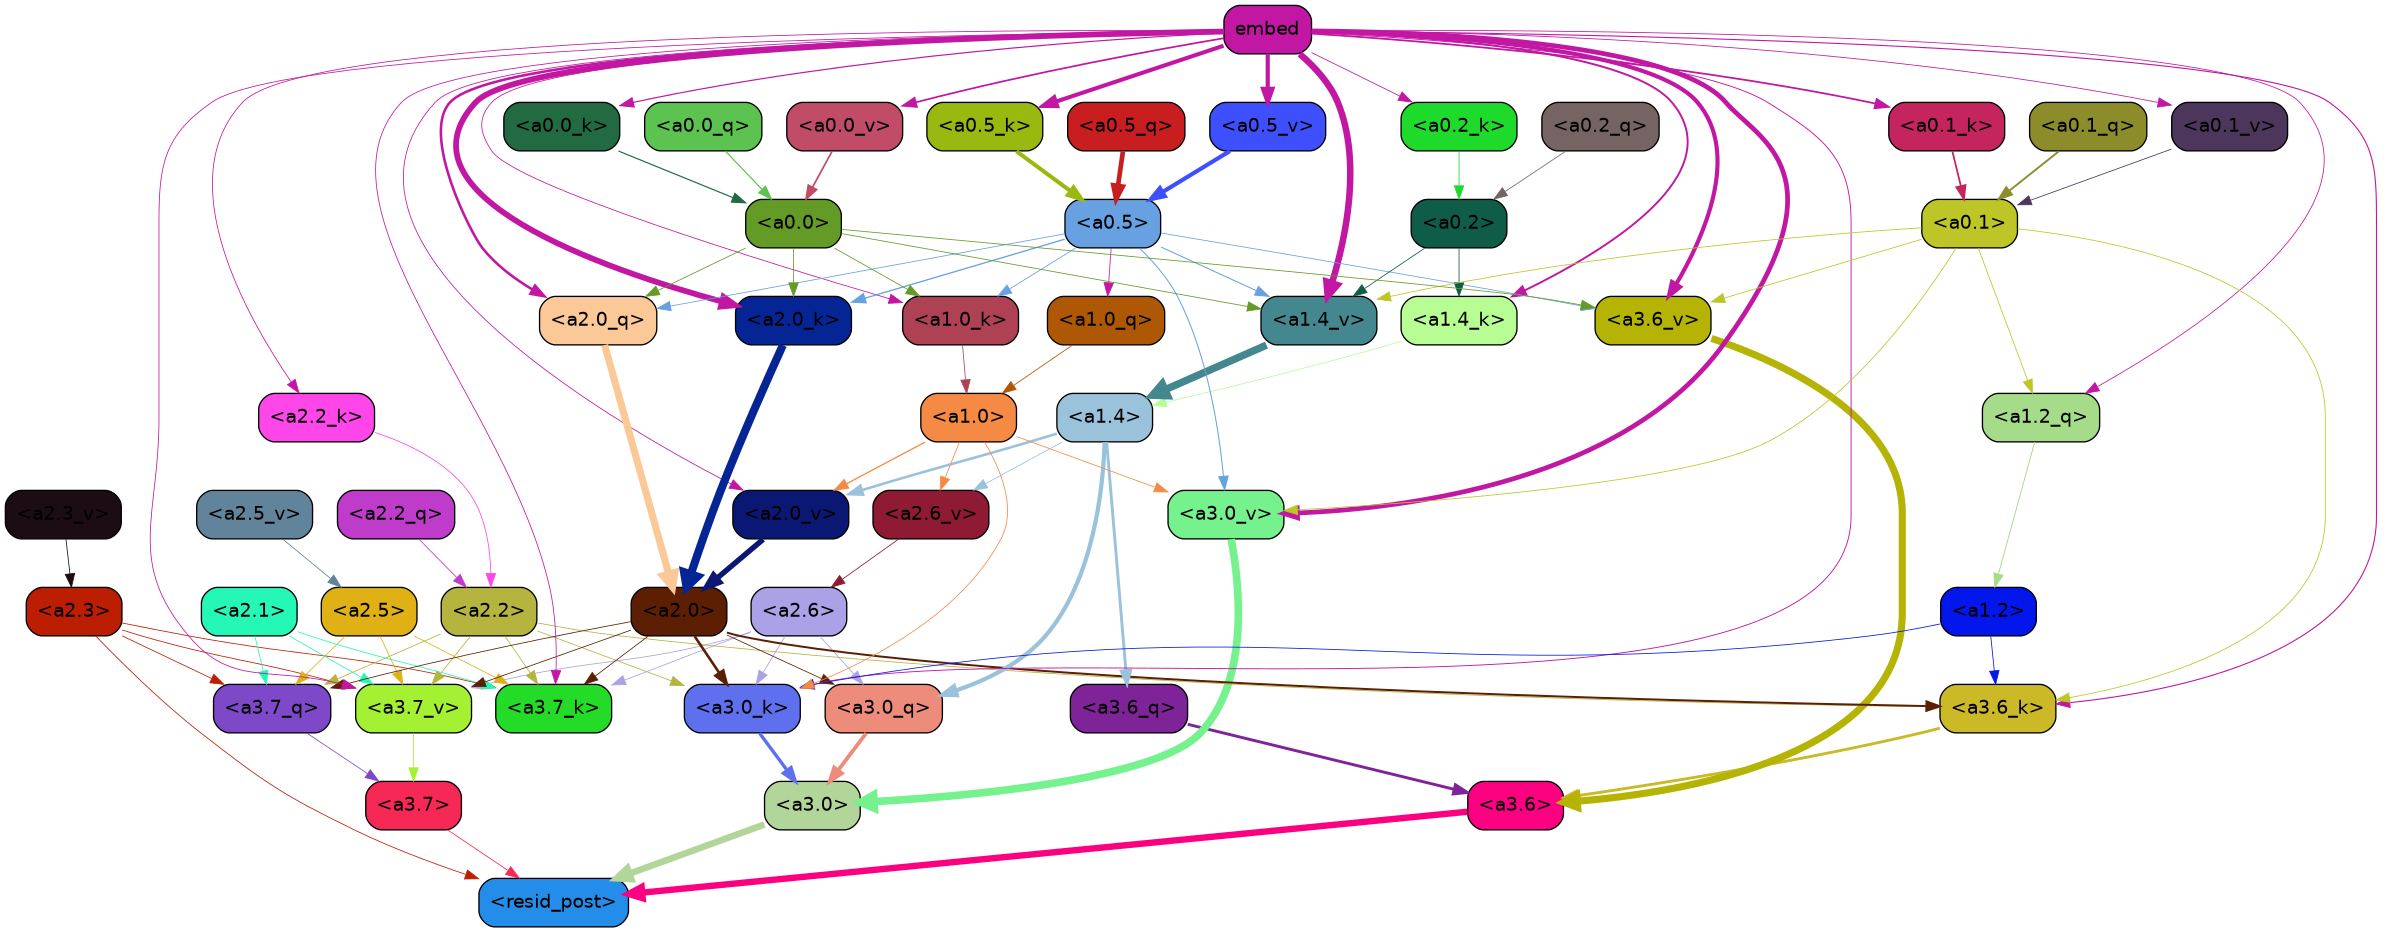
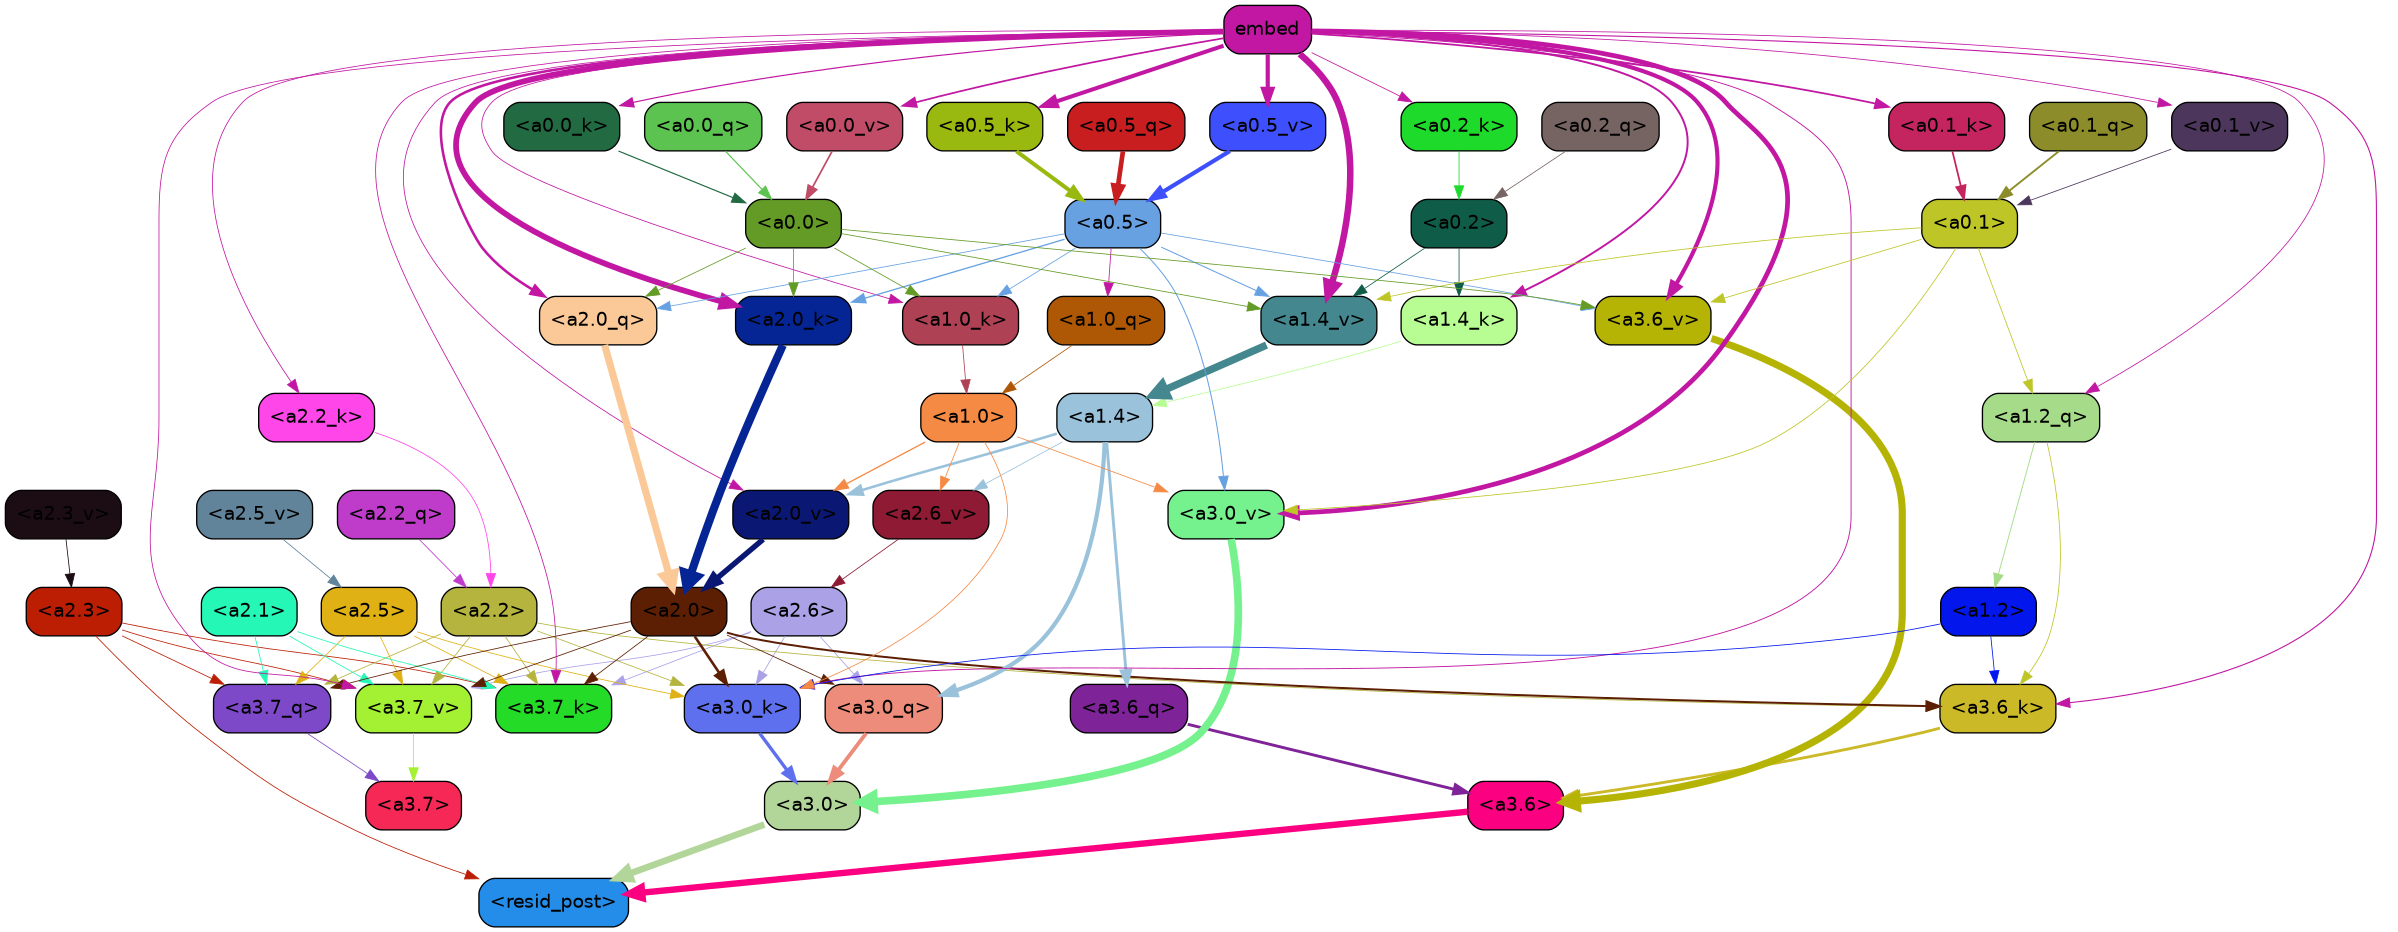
edge "<a0.1>" -> "<a3.6_k>": now "<a1.2_q>" -> "<a3.6_k>"
edge "<a2.5>" -> "<a3.0_k>": added
edge "<a3.7>" -> "<resid_post>": removed
